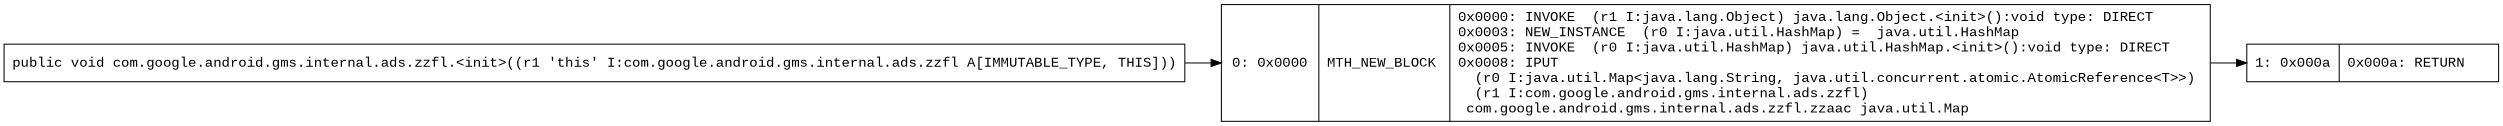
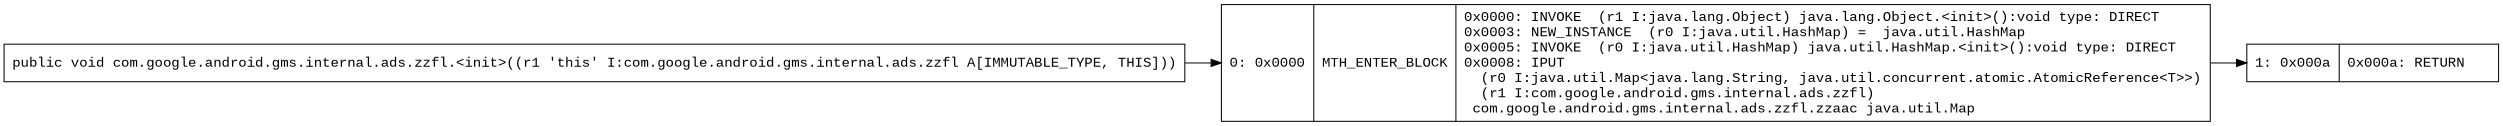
node "0: 0x0000": text "MTH_NEW_BLOCK" -> "MTH_ENTER_BLOCK"
